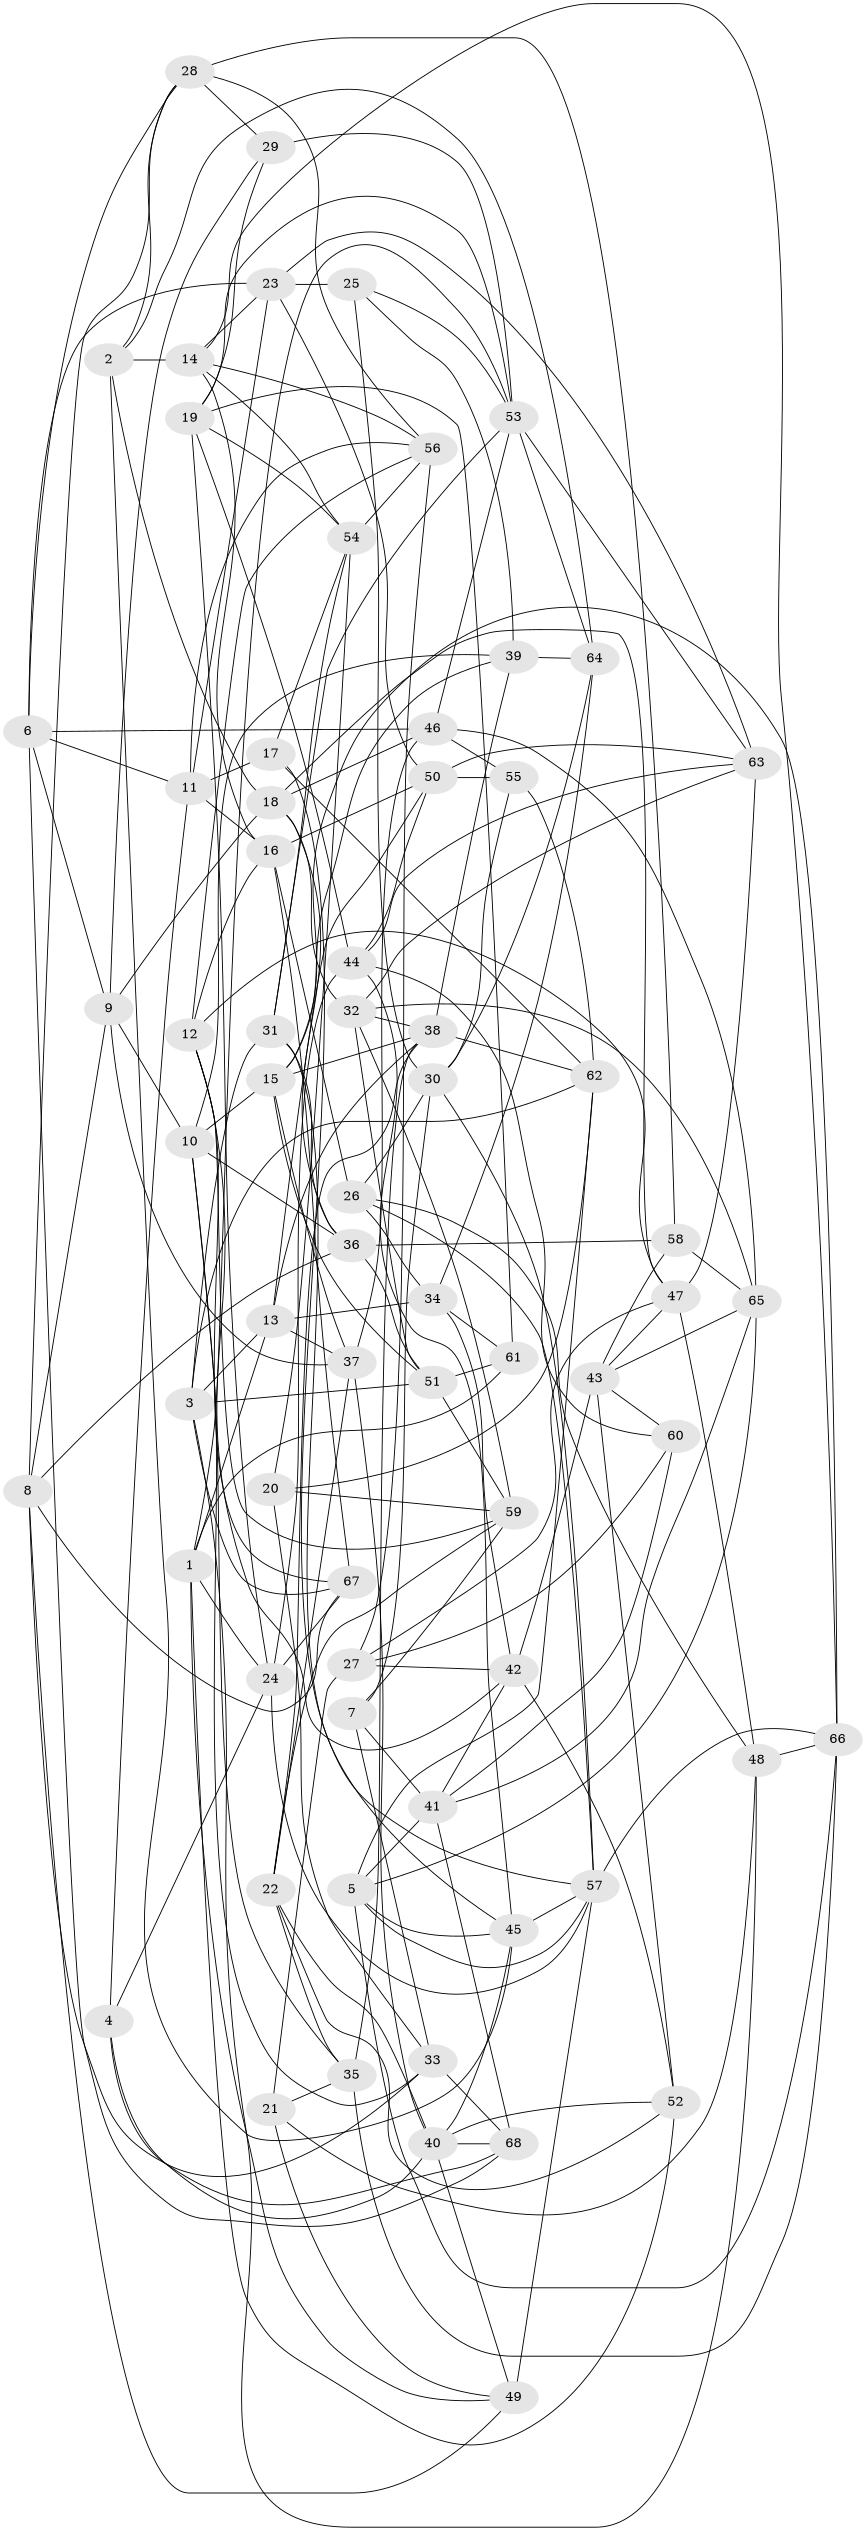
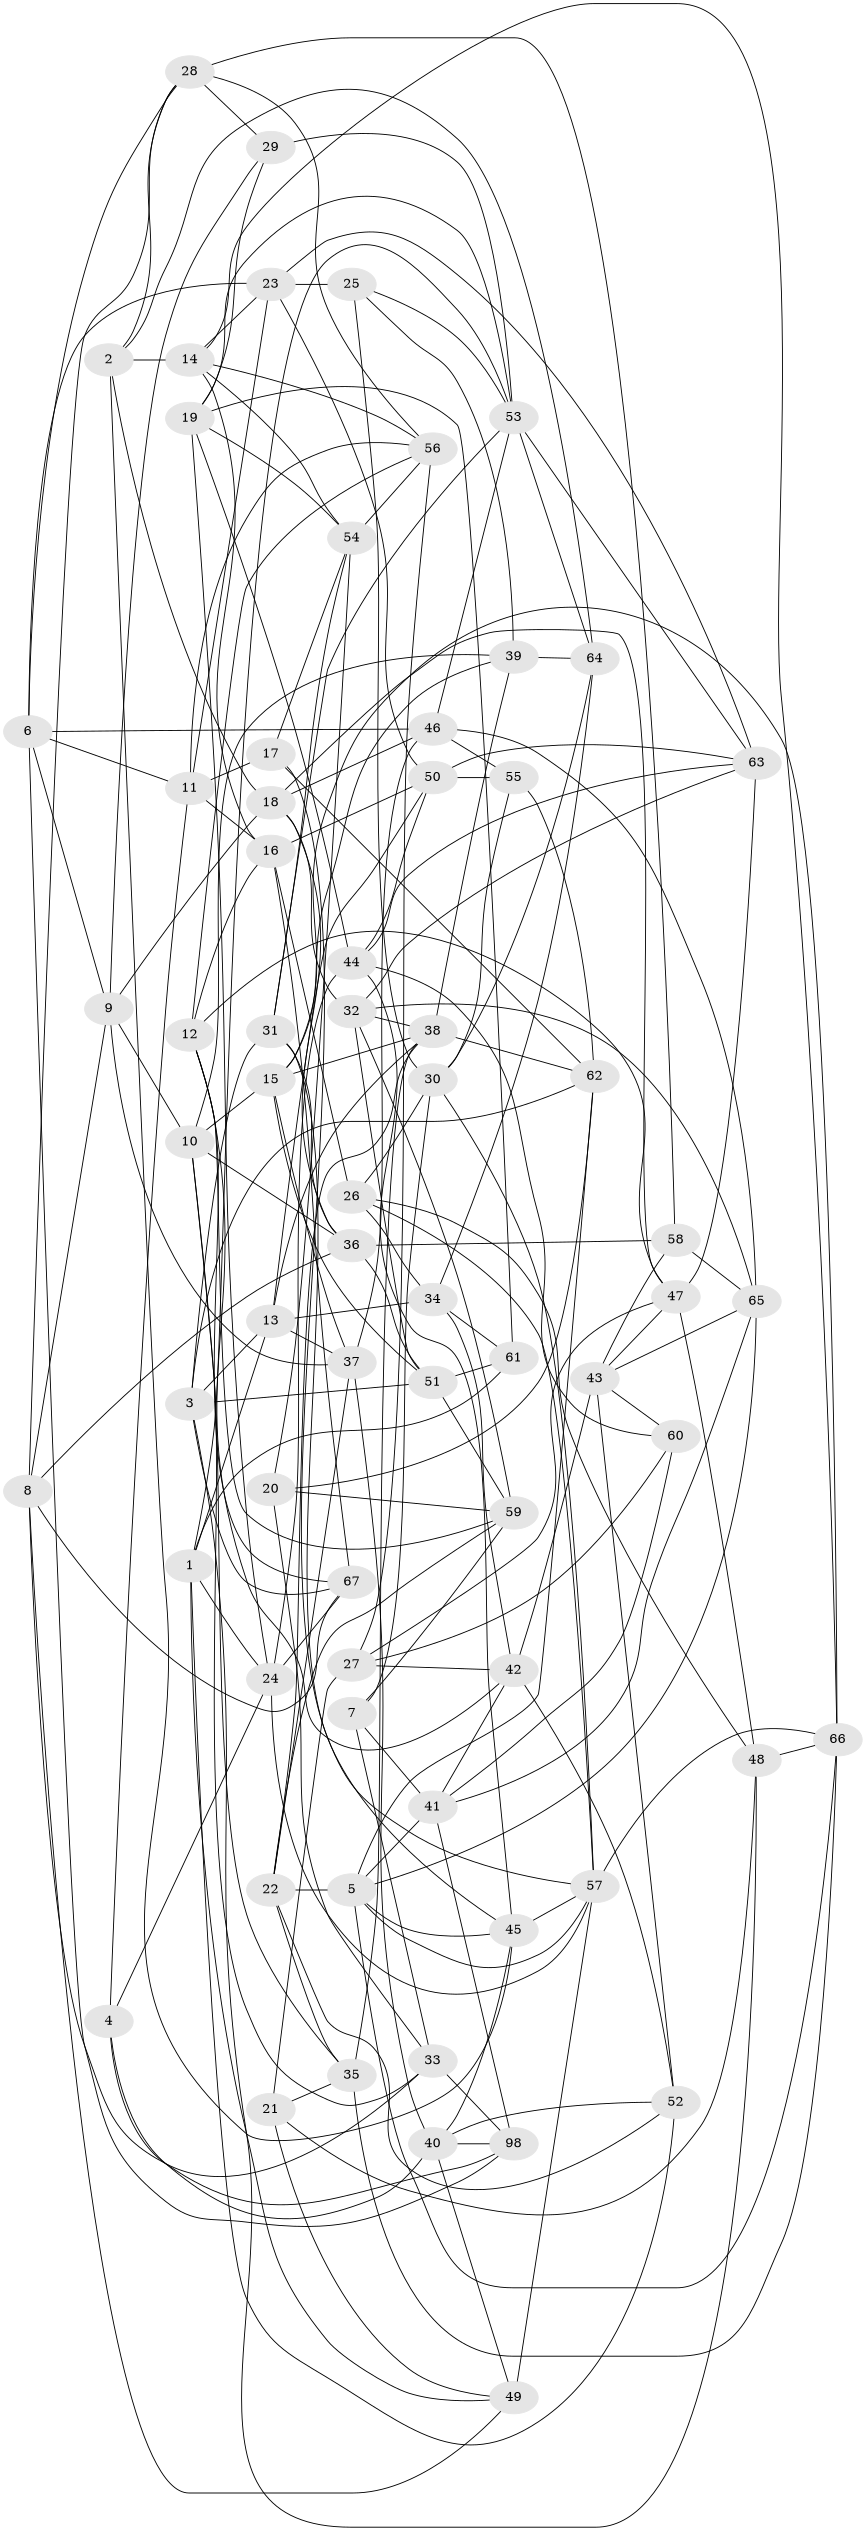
edge "22" -- "40": now "22" -- "5"
node "68": label "68" -> "98"
